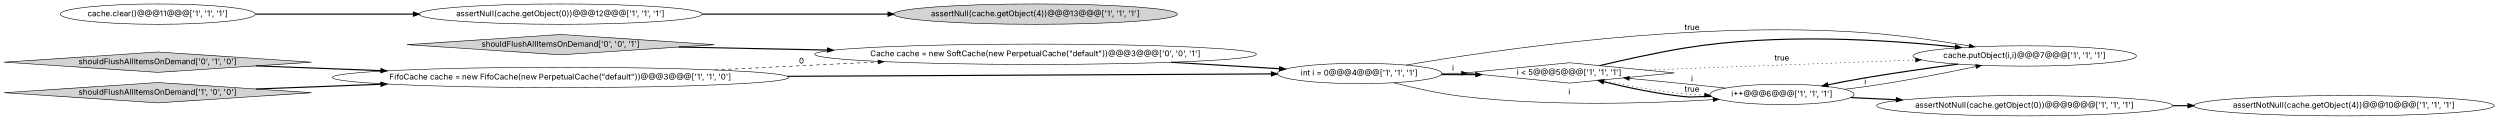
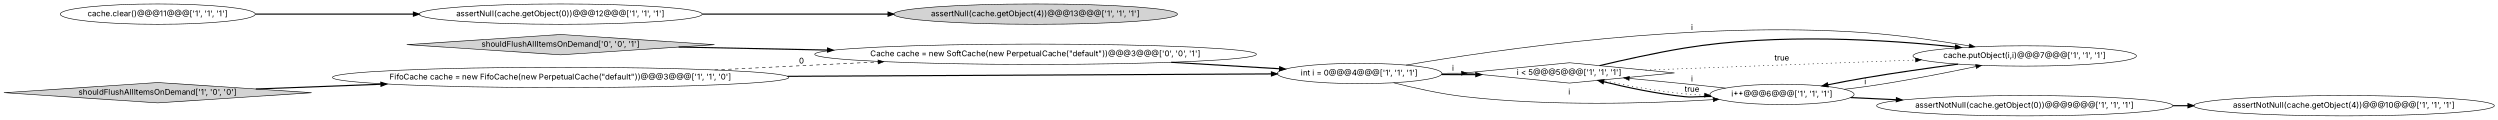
edge "int i = 0@@@4@@@['1', '1', '1']" -> "cache.putObject(i,i)@@@7@@@['1', '1', '1']": label "true" -> "i"
node "shouldFlushAllItemsOnDemand['0', '1', '0']": removed
